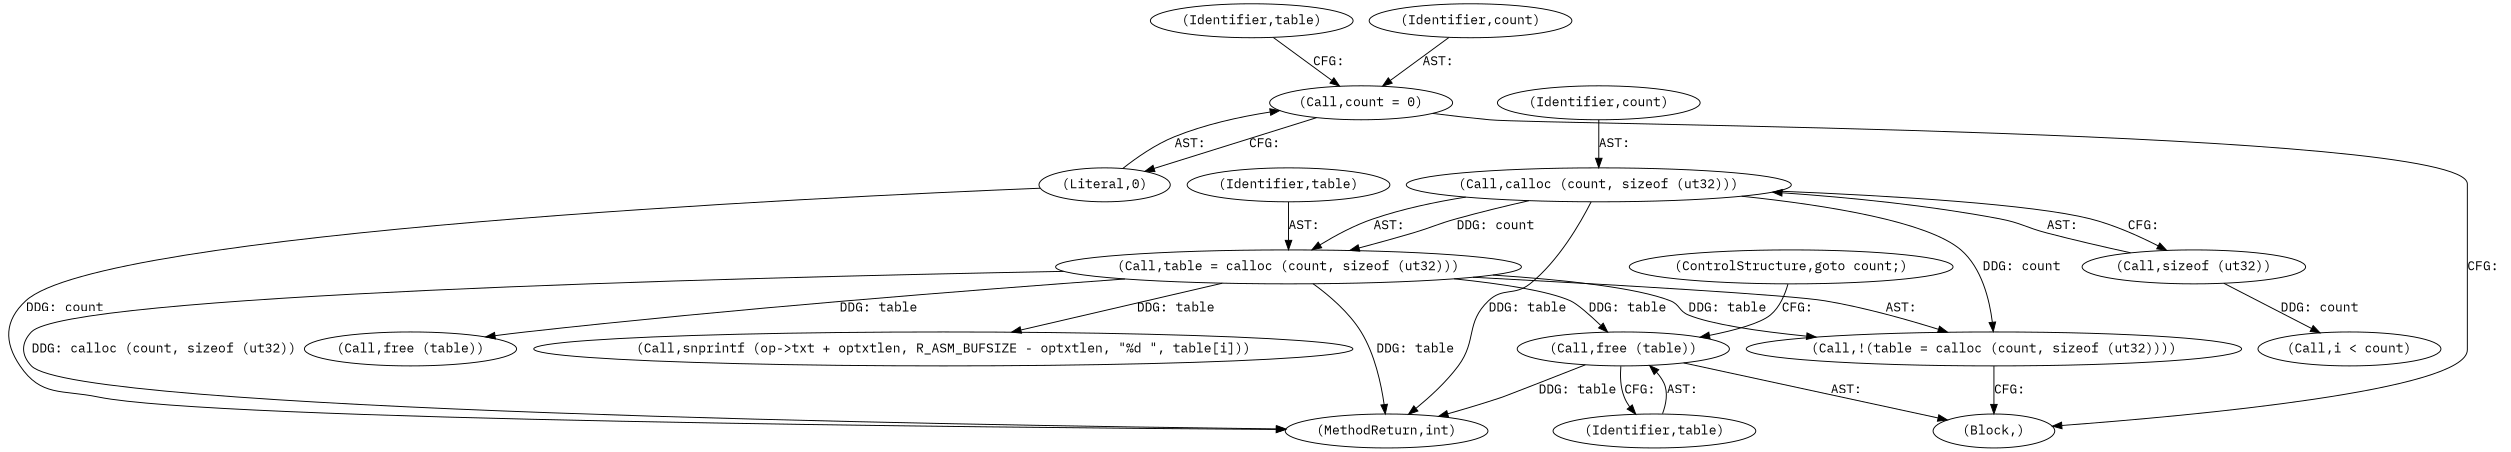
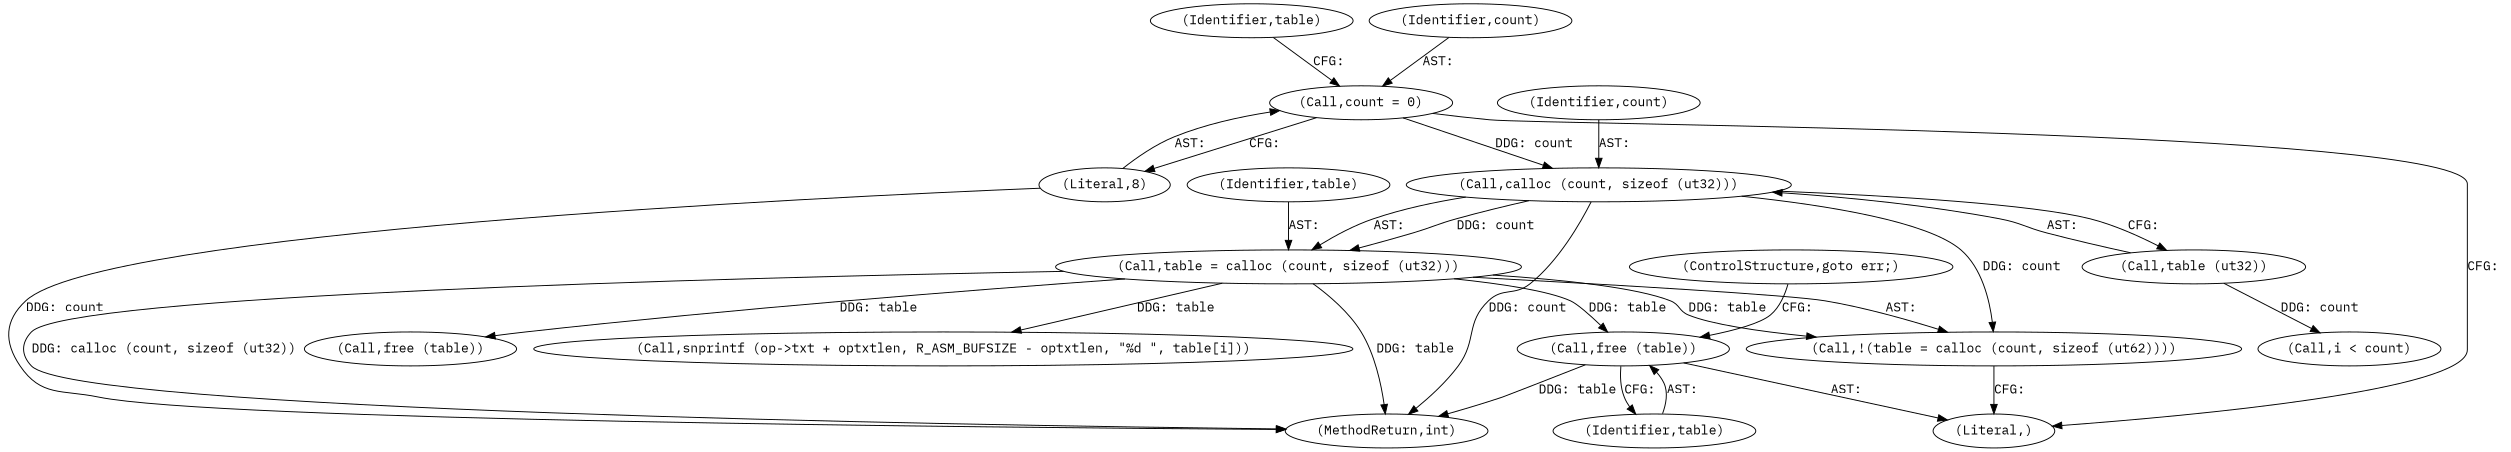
edge "(Call,count = 0)" -> "(Call,calloc (count, sizeof (ut32)))": added, label "DDG: count"
node "(Literal,0)": label "(Literal,0)" -> "(Literal,8)"
node "(ControlStructure,goto count;)": label "(ControlStructure,goto count;)" -> "(ControlStructure,goto err;)"
node "(Call,sizeof (ut32))": label "(Call,sizeof (ut32))" -> "(Call,table (ut32))"
edge "(Call,calloc (count, sizeof (ut32)))" -> "(MethodReturn,int)": label "DDG: table" -> "DDG: count"
node "(Call,!(table = calloc (count, sizeof (ut32))))": label "(Call,!(table = calloc (count, sizeof (ut32))))" -> "(Call,!(table = calloc (count, sizeof (ut62))))"
node "(Block,)": label "(Block,)" -> "(Literal,)"
